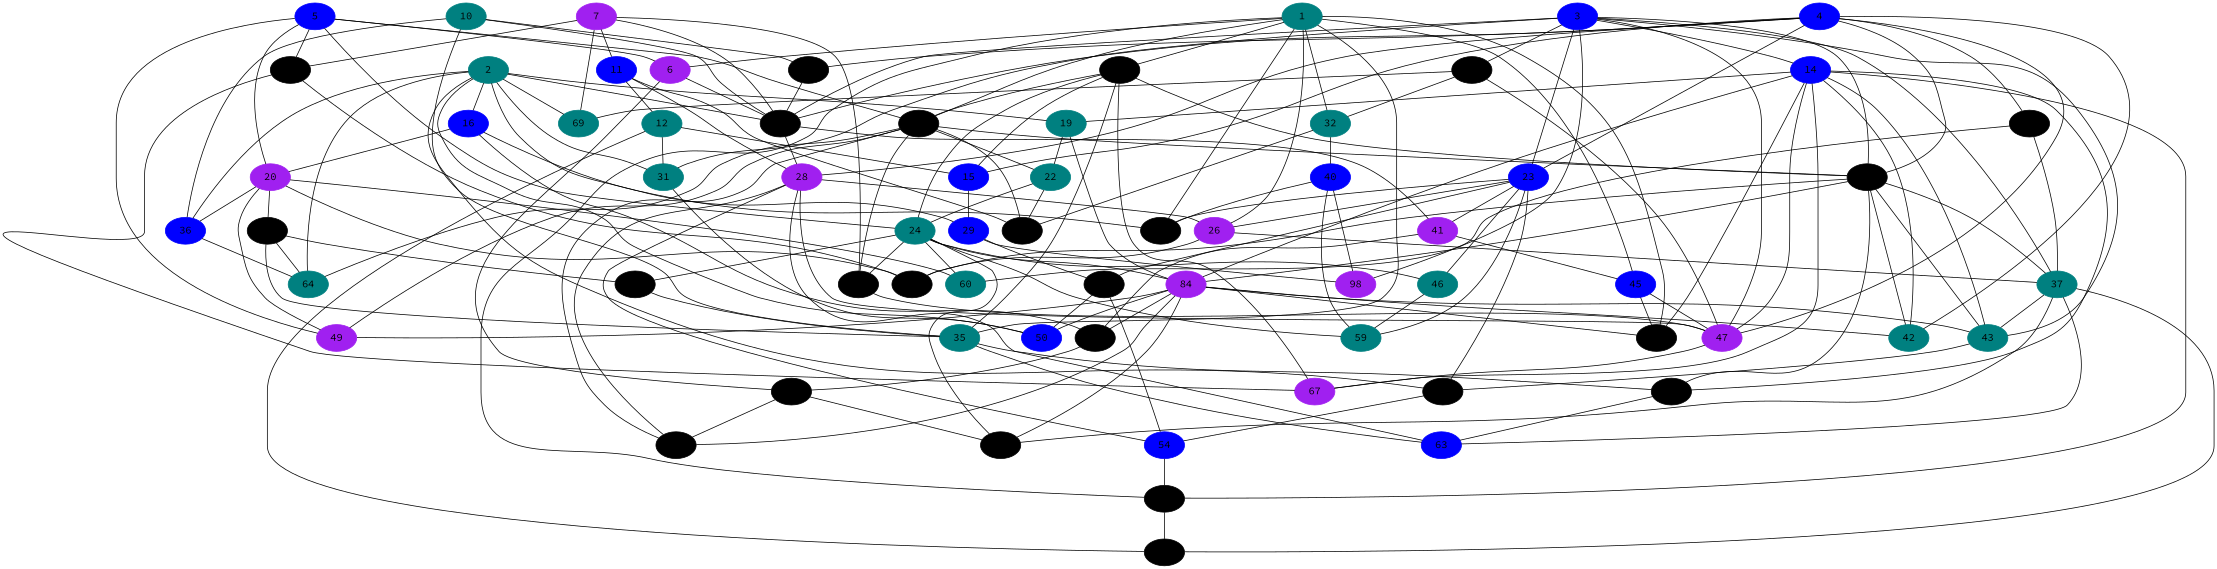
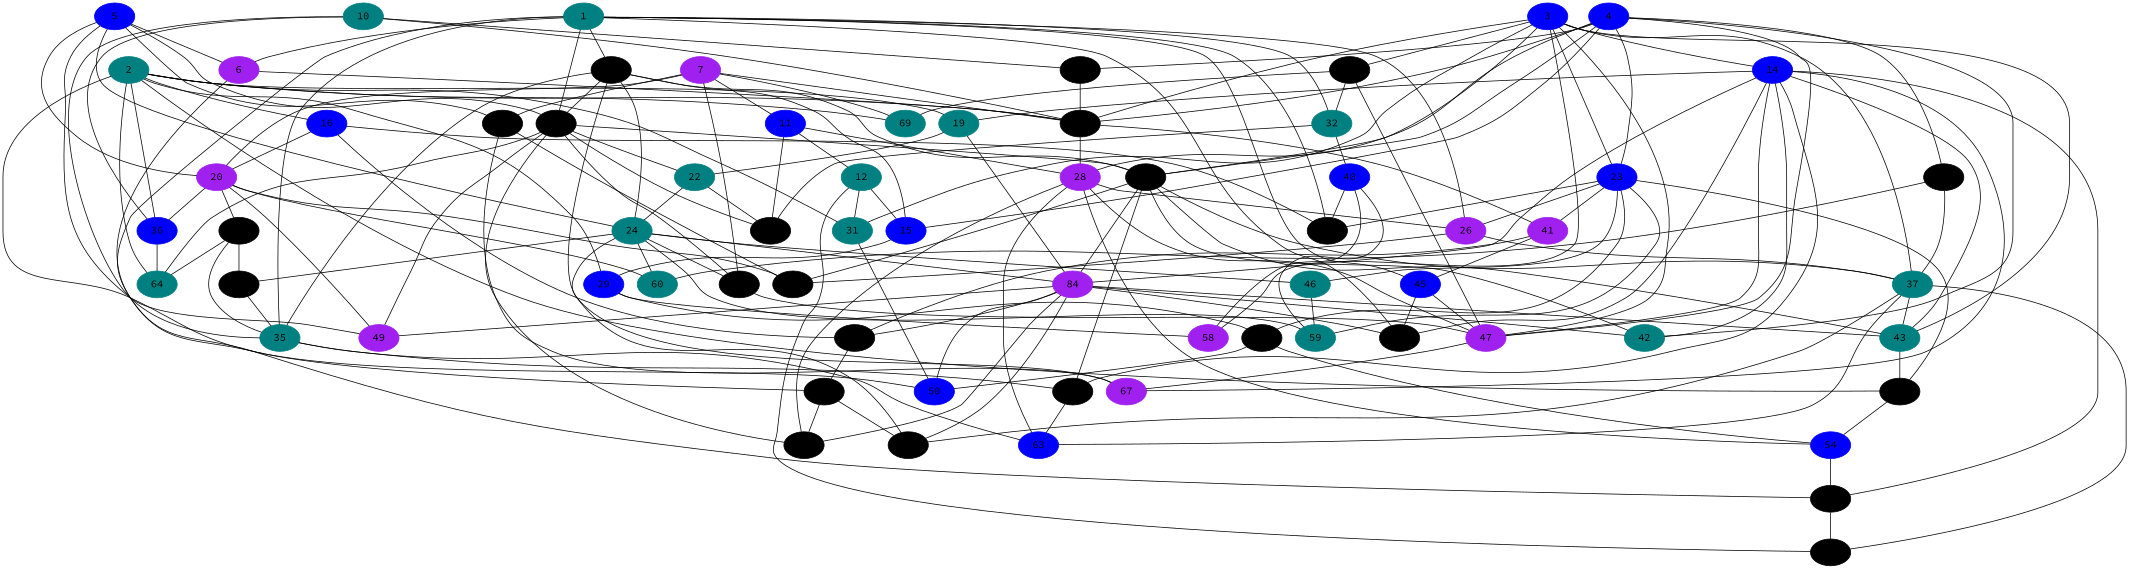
edge "7" -- "20": added
node "98": label "98" -> "58"
